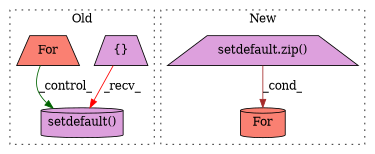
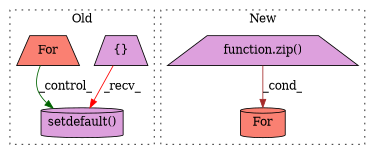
node "setdefault.zip()": label "setdefault.zip()" -> "function.zip()"
